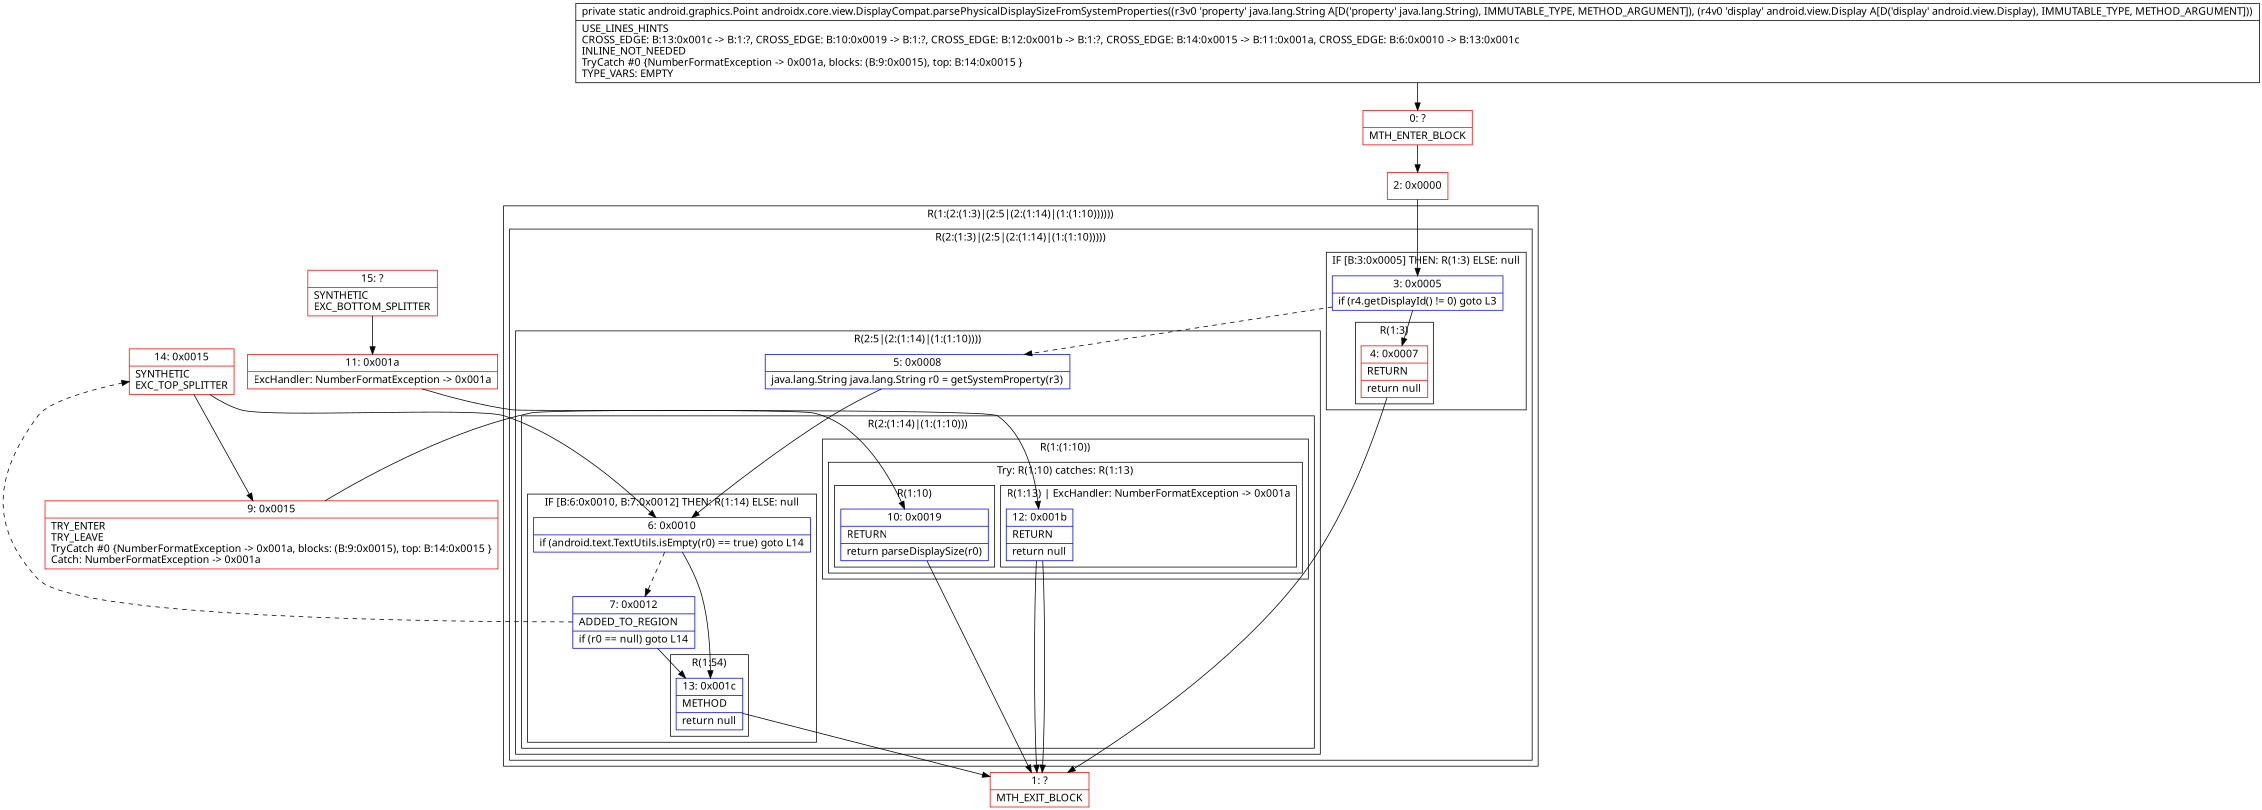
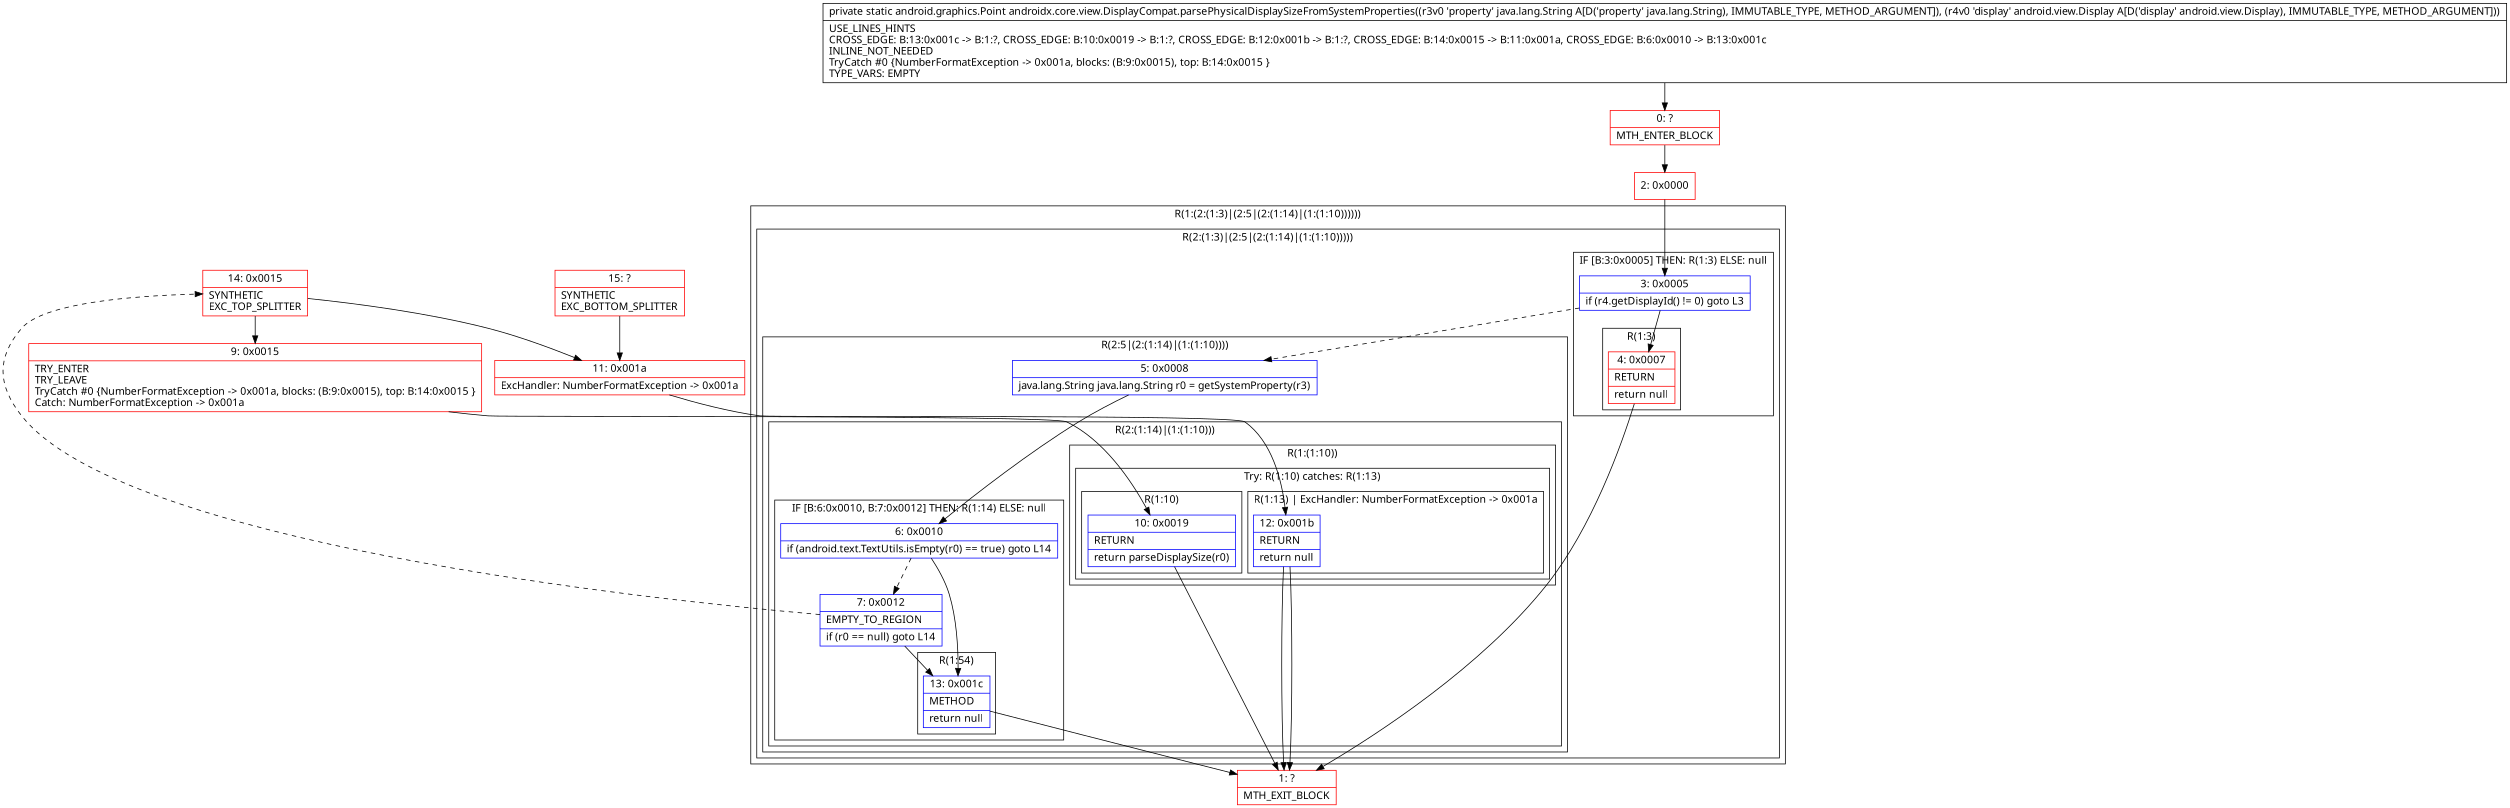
edge "14: 0x0015" -> "6: 0x0010": now "14: 0x0015" -> "11: 0x001a"
node "7: 0x0012": text "ADDED_TO_REGION" -> "EMPTY_TO_REGION"
